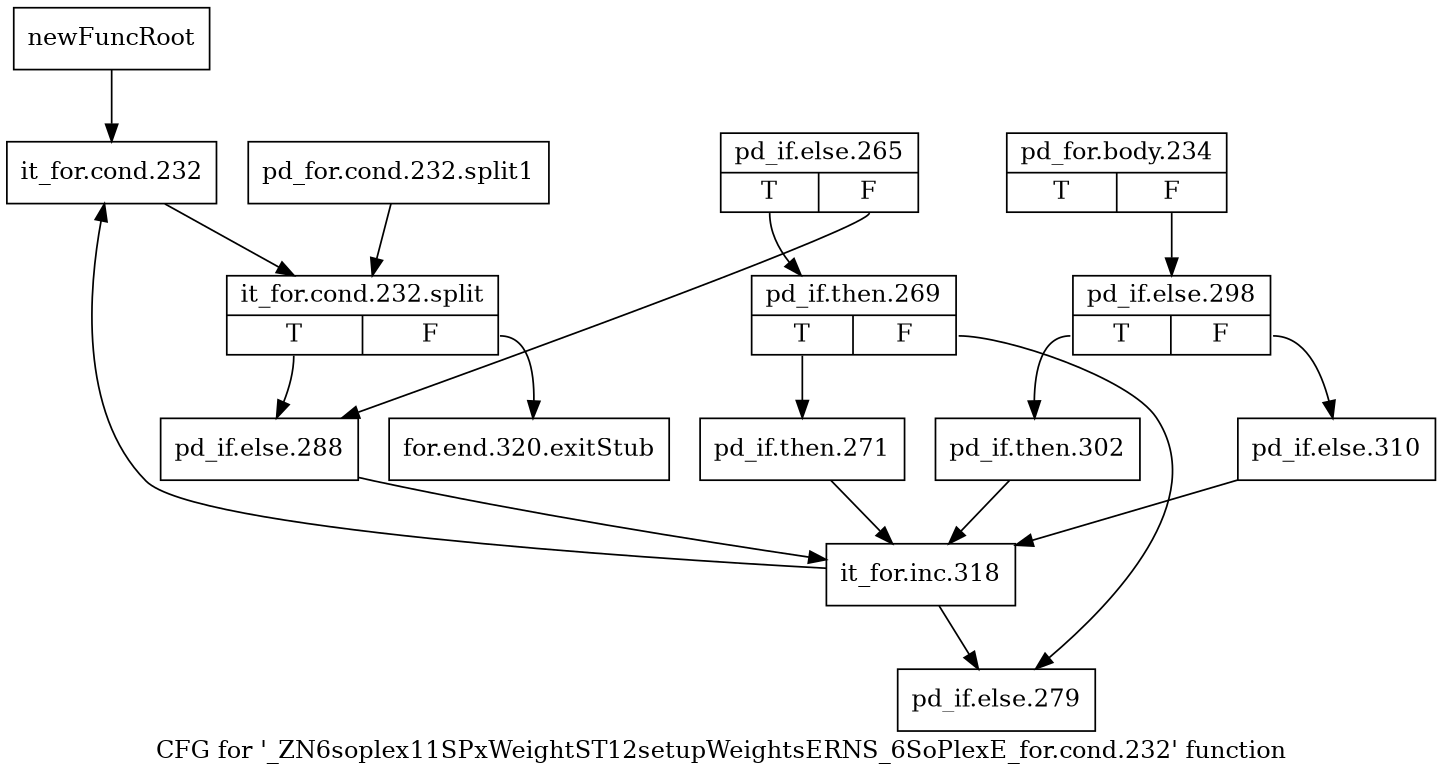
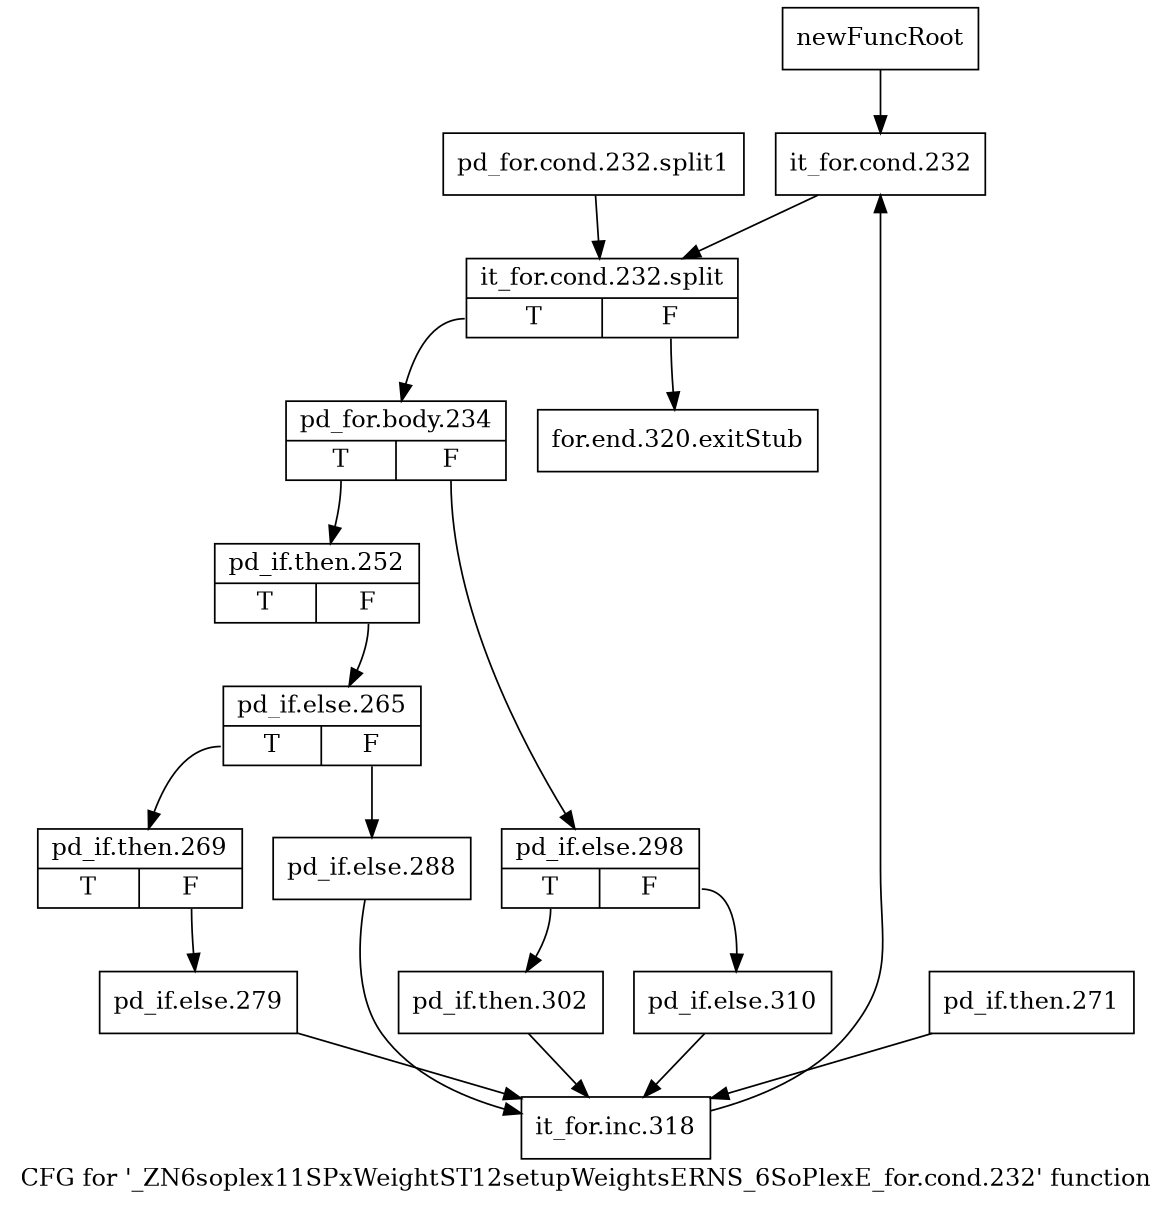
edge "pd_if.then.269" -> "pd_if.then.271": removed
edge "it_for.cond.232.split" -> "pd_if.else.288": now "it_for.cond.232.split" -> "pd_for.body.234"
node "pd_if.then.252": added
edge "it_for.inc.318" -> "pd_if.else.279": reversed
